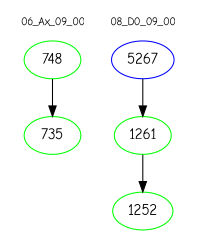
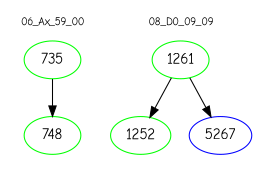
cluster "06_Ax_09_00": label "06_Ax_09_00" -> "06_Ax_59_00"
cluster "08_D0_09_00": label "08_D0_09_00" -> "08_D0_09_09"
edge "748" -> "735": reversed
edge "5267" -> "1261": reversed
